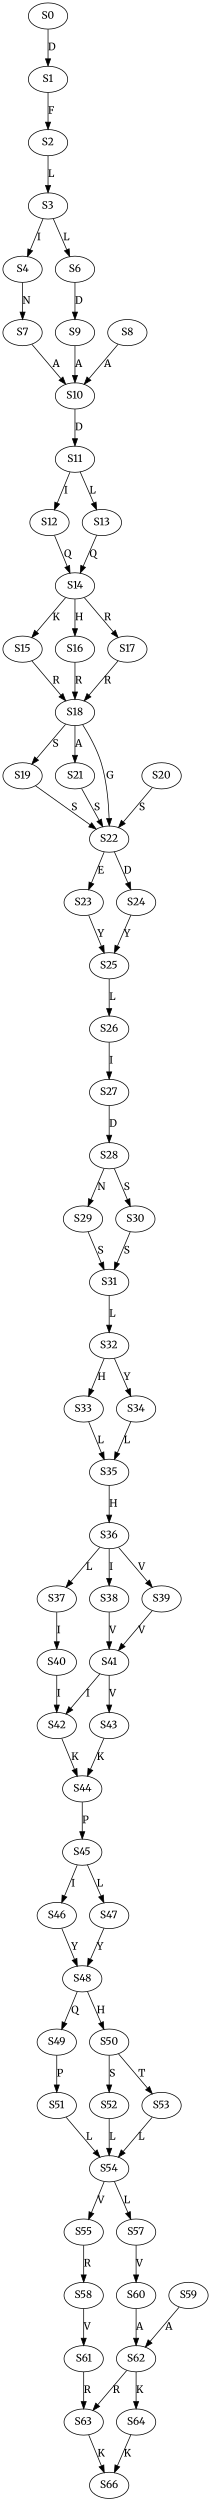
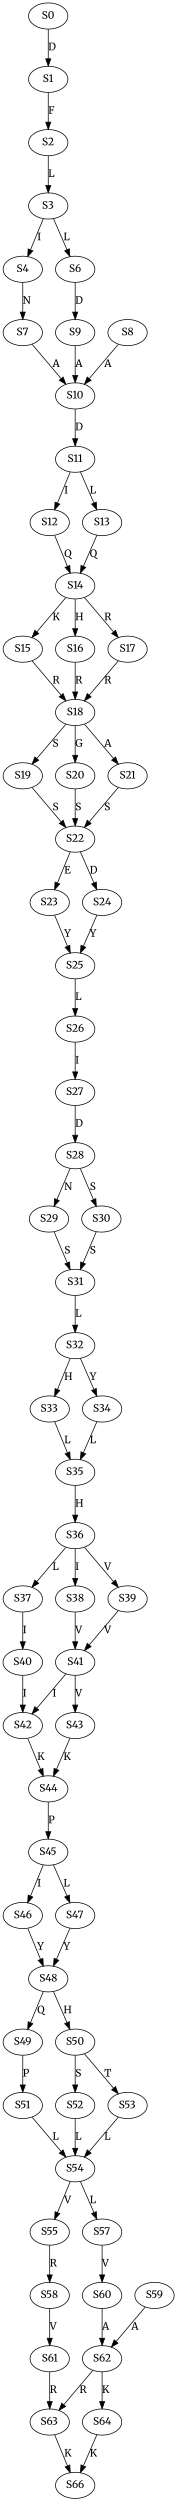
edge "S18" -> "S22": now "S18" -> "S20"
